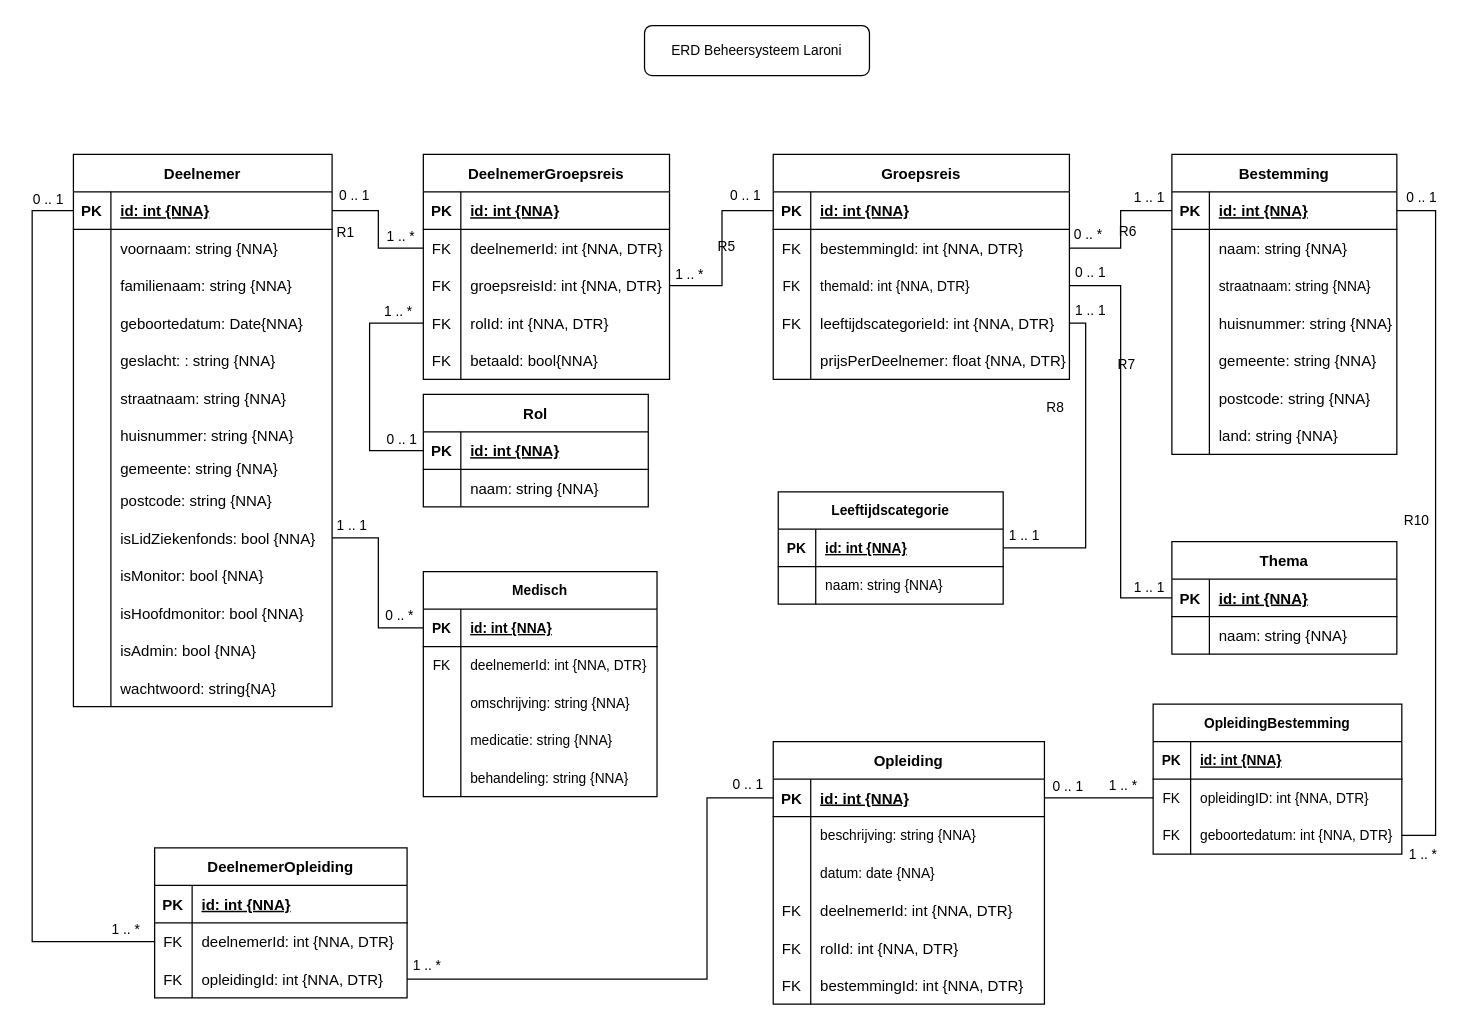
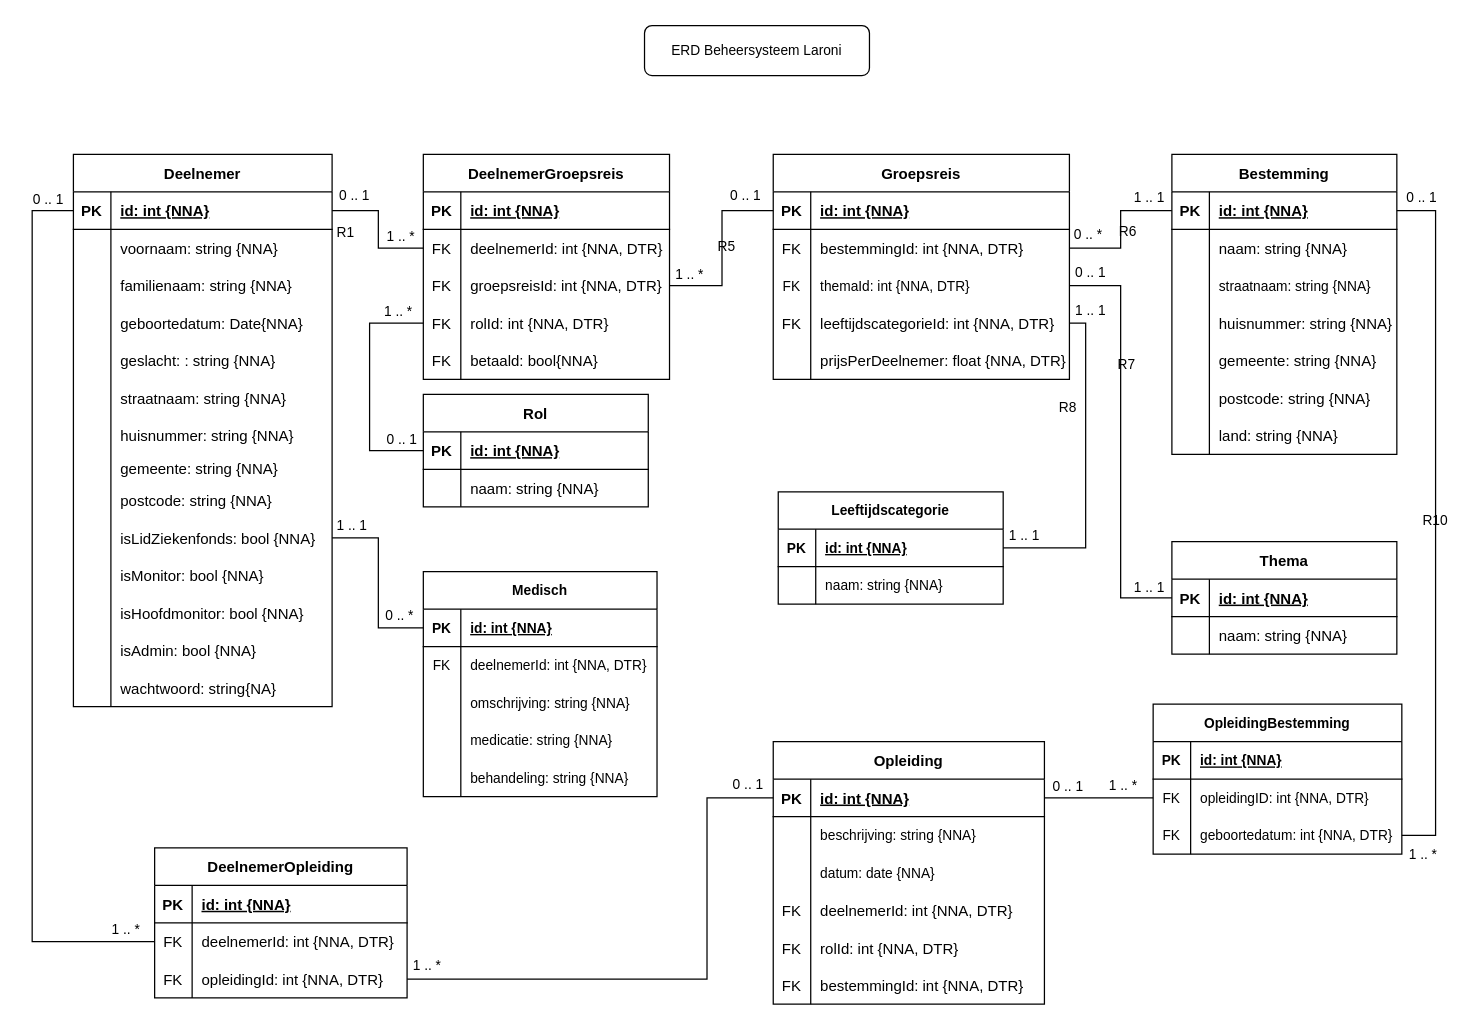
node "R8": moved (1064, 411) -> (1077, 411)
node "R10": moved (1422, 523) -> (1441, 523)
